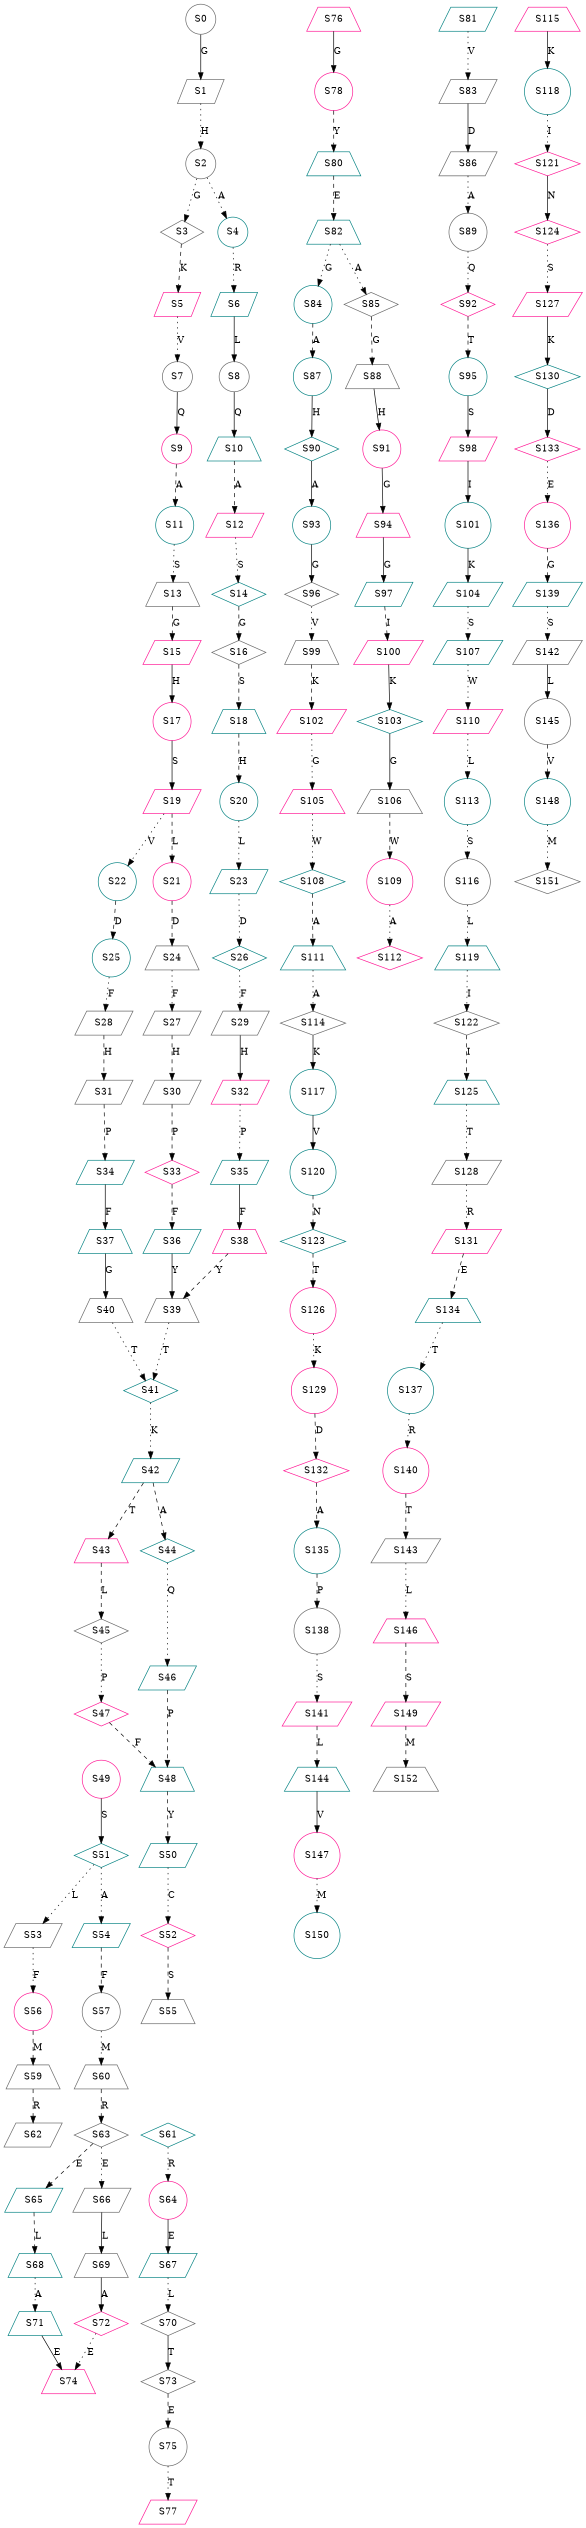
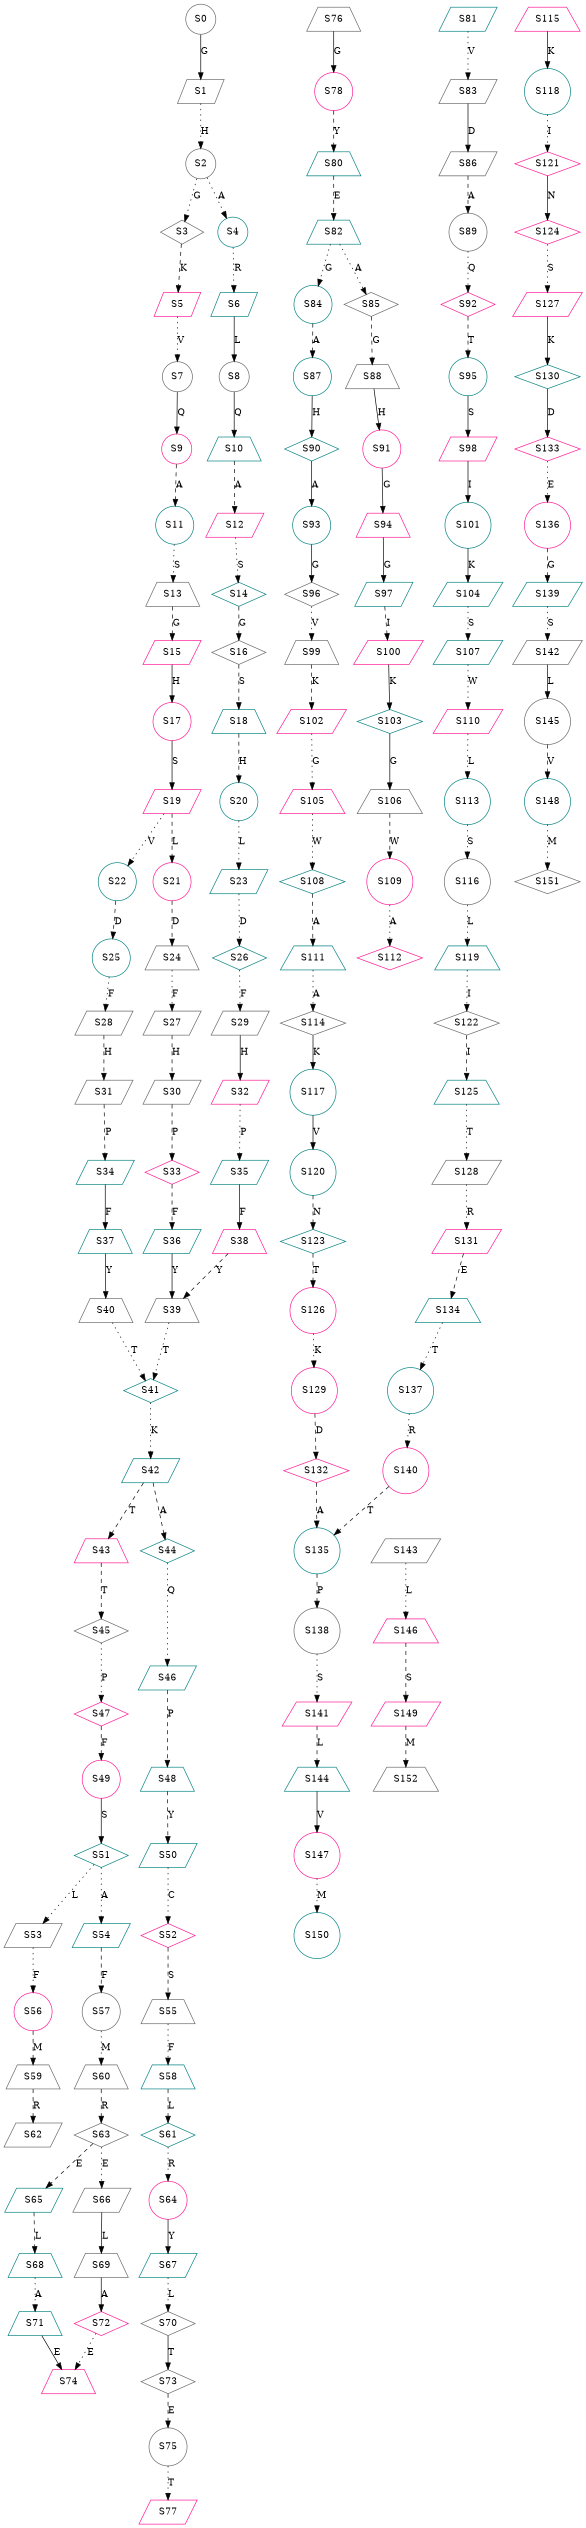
node "S76": color deeppink -> gray40
edge "S86" -> "S89": style dotted -> dashed
edge "S37" -> "S40": label "G" -> "Y"
edge "S140" -> "S143": now "S140" -> "S135"
edge "S43" -> "S45": label "L" -> "T"
edge "S47" -> "S48": now "S47" -> "S49"
node "S58": added
edge "S64" -> "S67": label "E" -> "Y"
